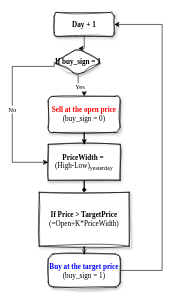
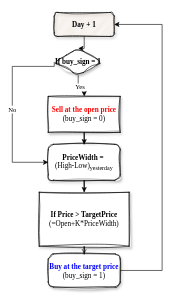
node "Day + 1": fillcolor #ffffff -> #ffe6cc
node "Sell at the open price (buy_sign = 0)": shape rounded rectangle -> rectangle
node "PriceWidth = (High-Low)yesterday": shape rectangle -> rounded rectangle
edge "PriceWidth = (High-Low)yesterday" -> "If Price > TargetPrice (=Open+K*PriceWidth)": arrowhead diamond -> classic
